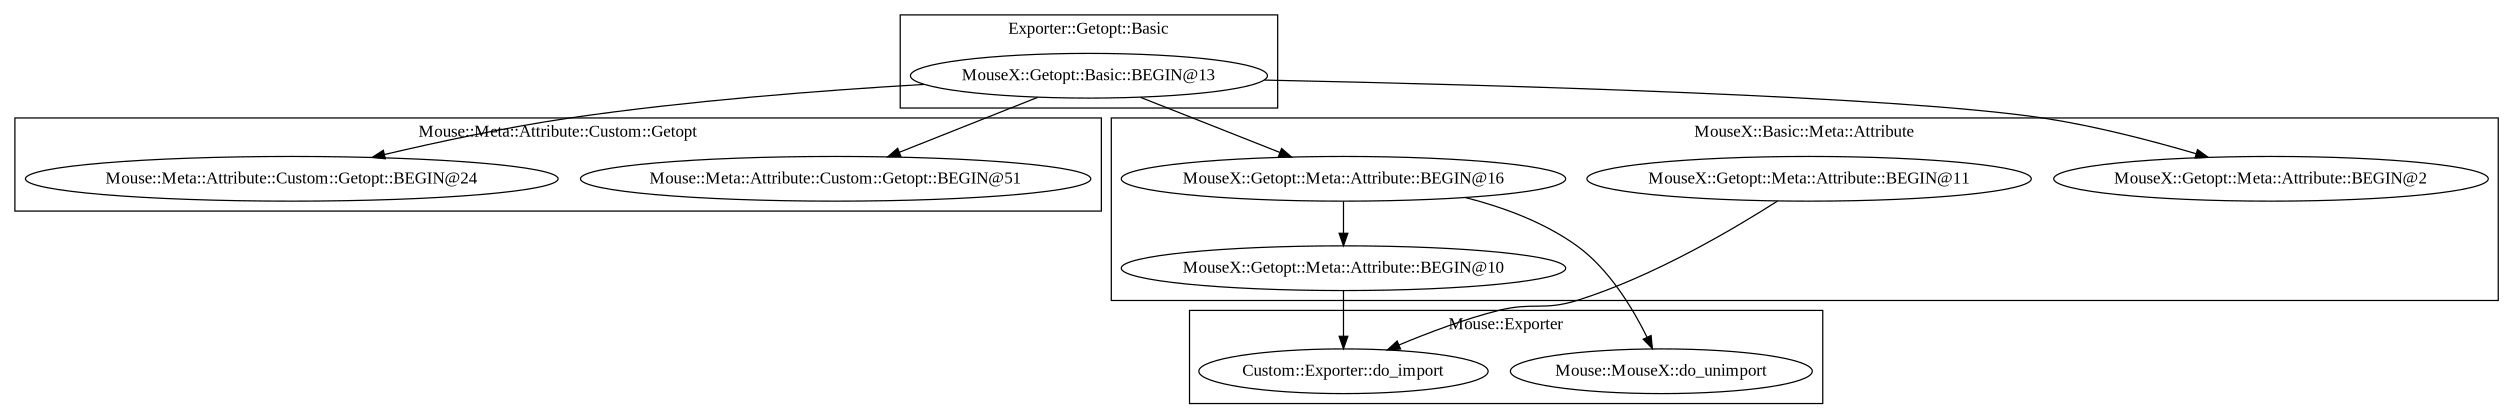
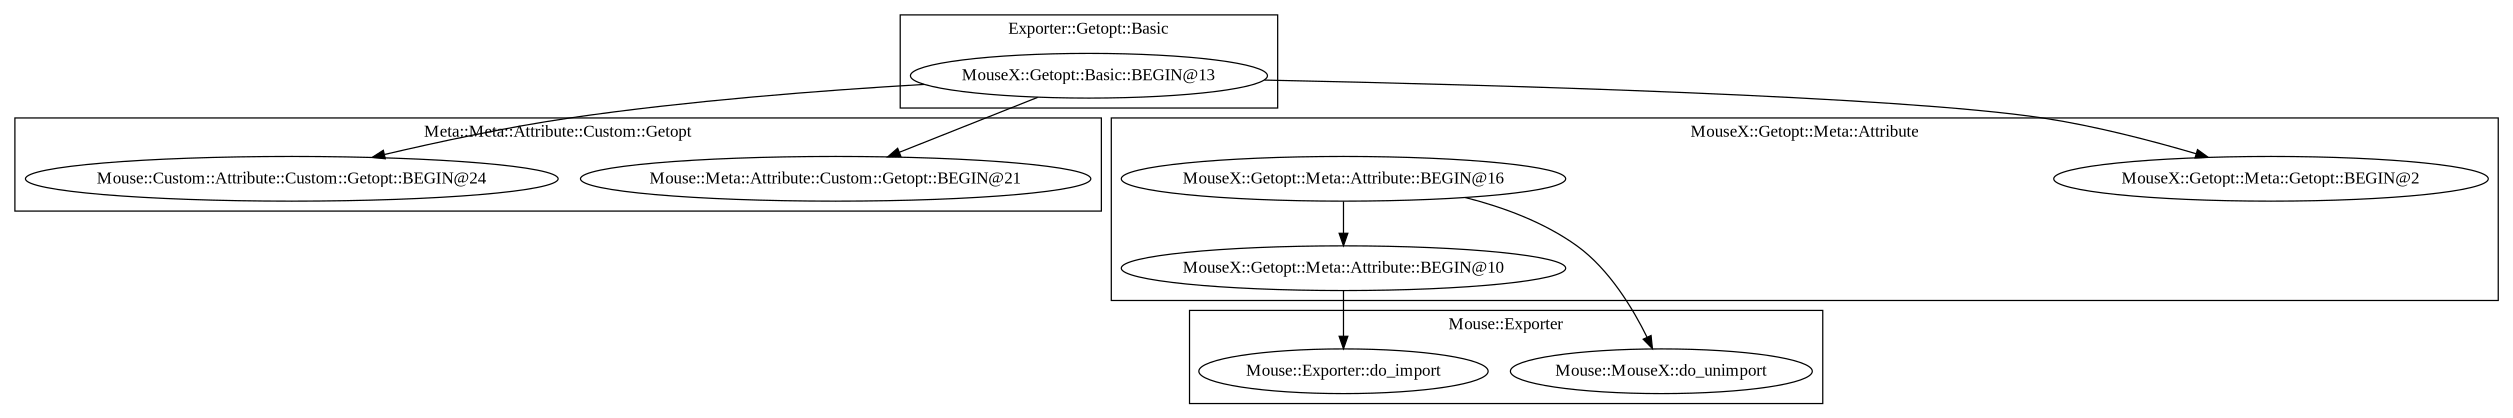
edge "MouseX::Getopt::Basic::BEGIN@13" -> "MouseX::Getopt::Meta::Attribute::BEGIN@16": removed
cluster "Mouse::Meta::Attribute::Custom::Getopt": label "Mouse::Meta::Attribute::Custom::Getopt" -> "Meta::Meta::Attribute::Custom::Getopt"
cluster "MouseX::Basic::Meta::Attribute": label "MouseX::Basic::Meta::Attribute" -> "MouseX::Getopt::Meta::Attribute"
node "Mouse::Meta::Attribute::Custom::Getopt::BEGIN@24": label "Mouse::Meta::Attribute::Custom::Getopt::BEGIN@24" -> "Mouse::Custom::Attribute::Custom::Getopt::BEGIN@24"
node "Mouse::Meta::Attribute::Custom::Getopt::BEGIN@51": label "Mouse::Meta::Attribute::Custom::Getopt::BEGIN@51" -> "Mouse::Meta::Attribute::Custom::Getopt::BEGIN@21"
node "MouseX::Getopt::Meta::Attribute::BEGIN@11": removed
node "MouseX::Getopt::Meta::Attribute::BEGIN@2": label "MouseX::Getopt::Meta::Attribute::BEGIN@2" -> "MouseX::Getopt::Meta::Getopt::BEGIN@2"
node "Custom::Exporter::do_import": label "Custom::Exporter::do_import" -> "Mouse::Exporter::do_import"
